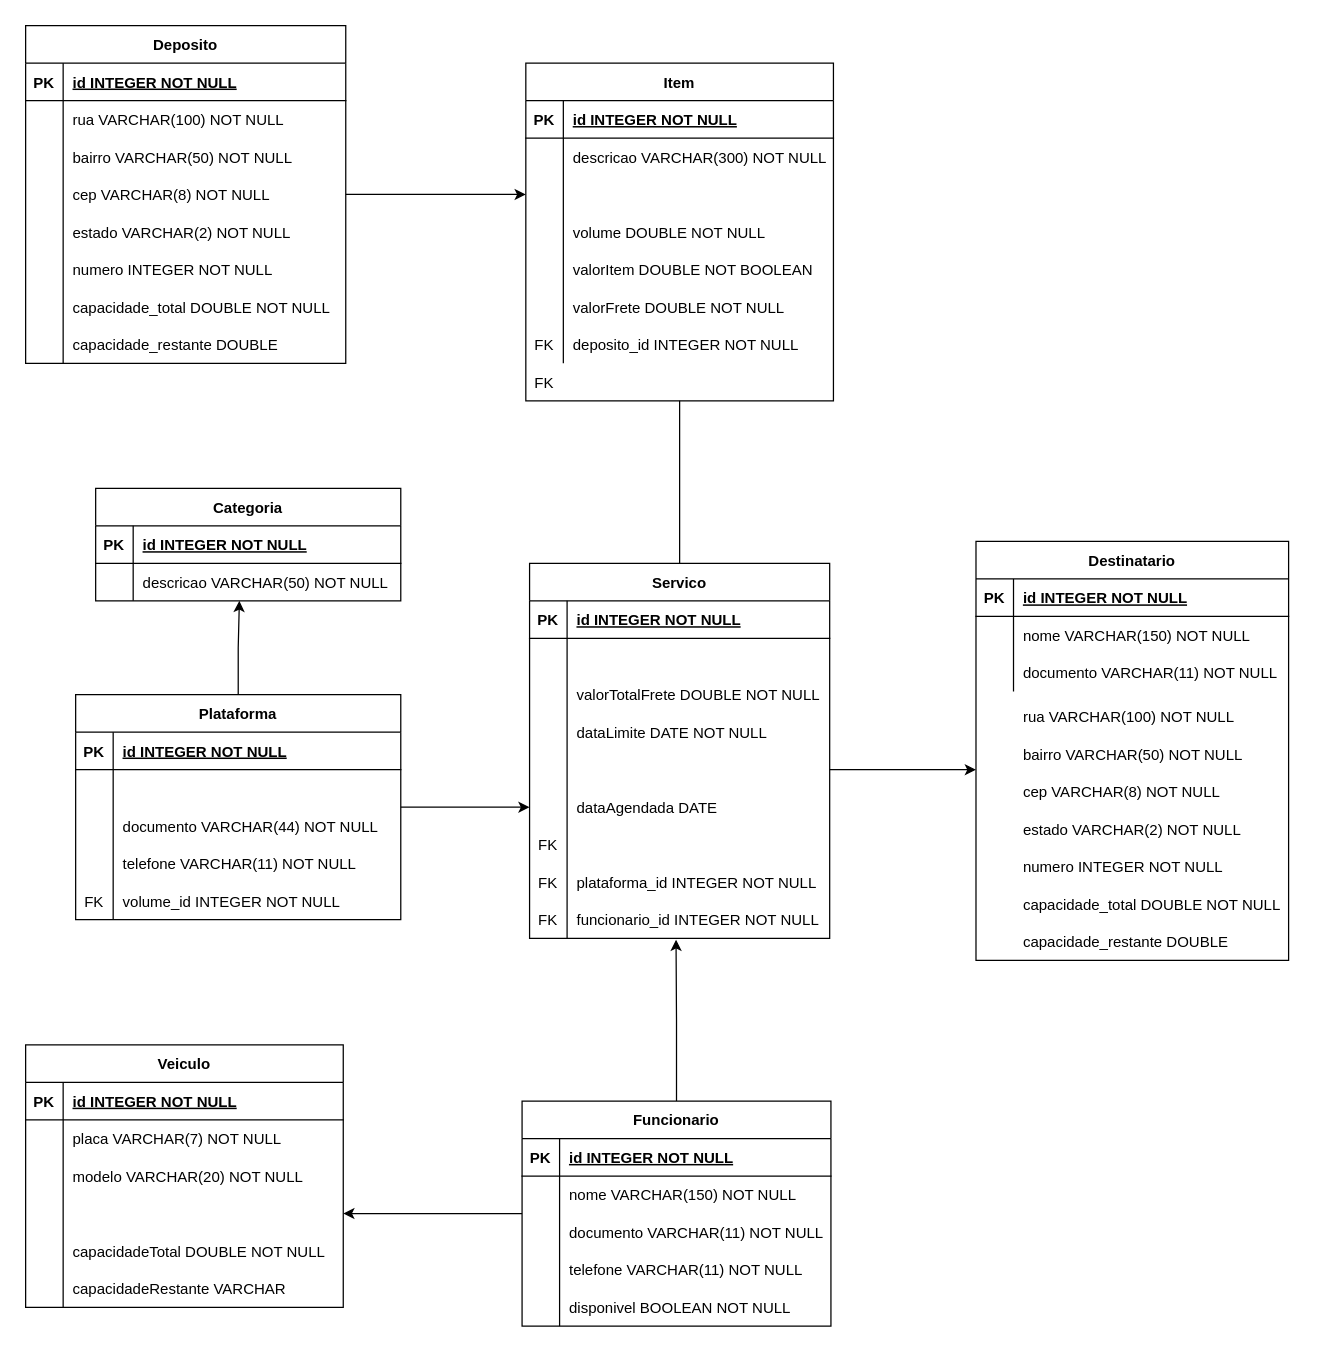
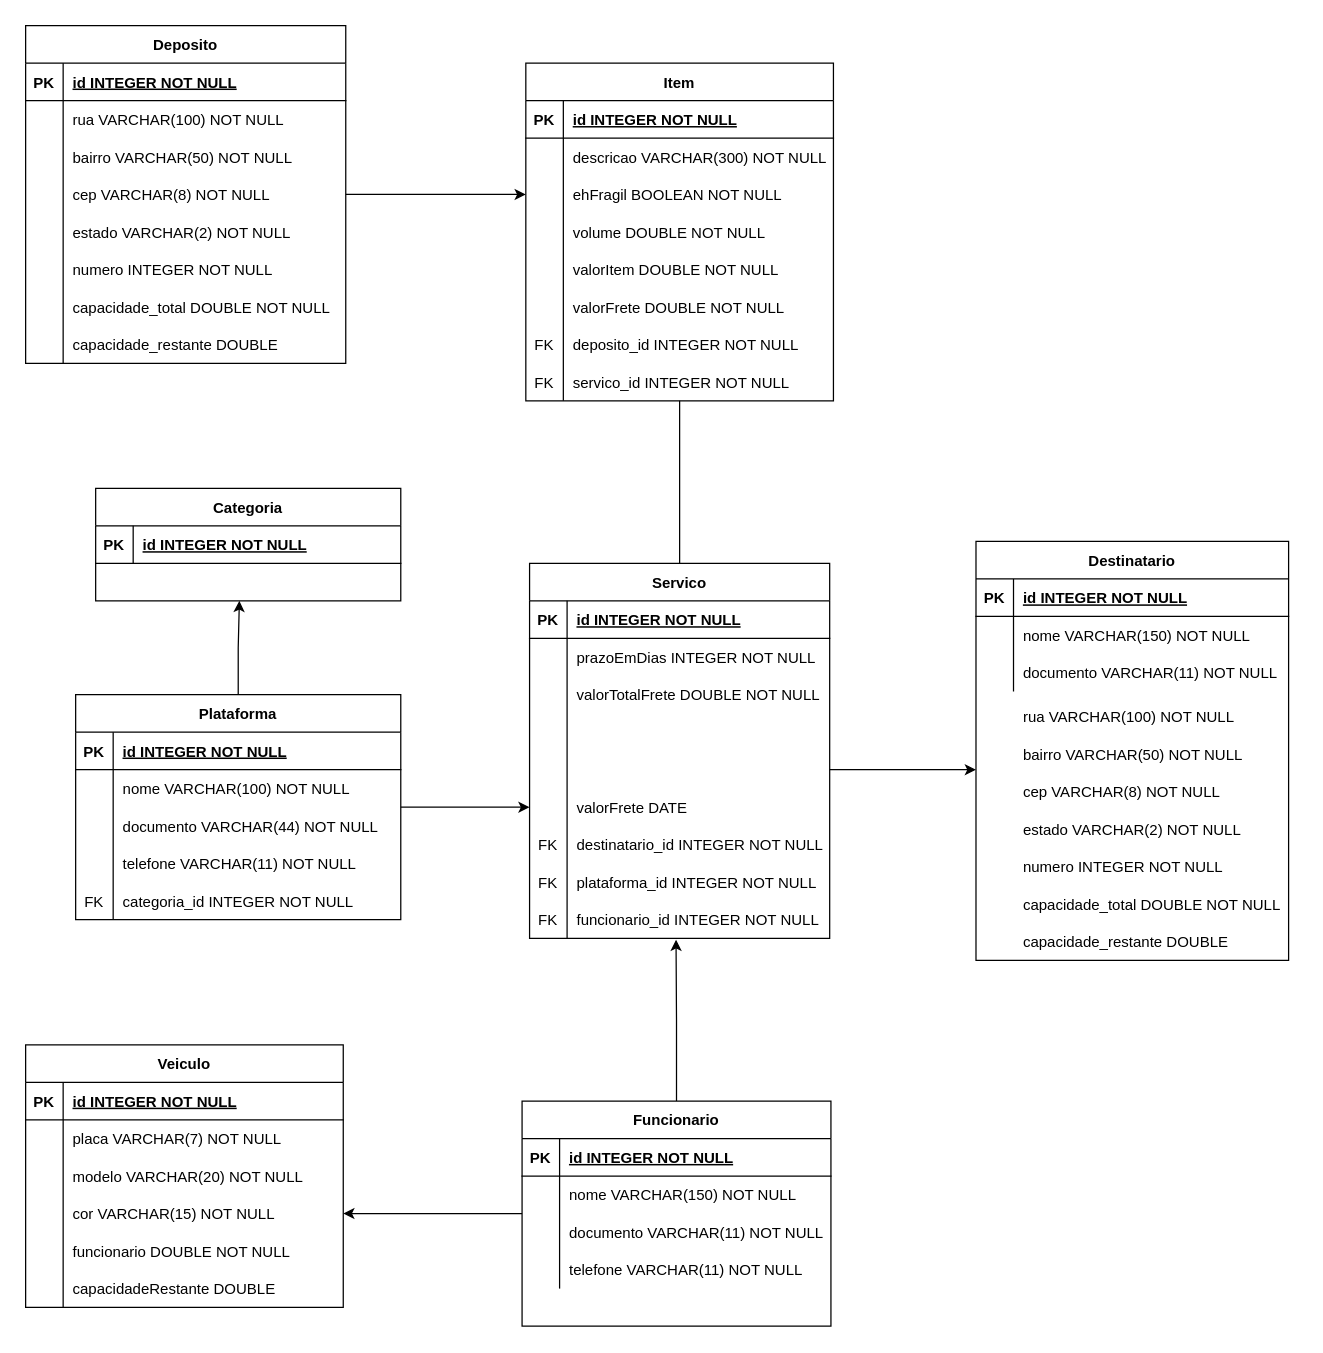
node "ehFragil BOOLEAN NOT NULL": added
node "valorItem DOUBLE NOT BOOLEAN": label "valorItem DOUBLE NOT BOOLEAN" -> "valorItem DOUBLE NOT NULL"
node "servico_id INTEGER NOT NULL": added
node "descricao VARCHAR(50) NOT NULL": removed
node "prazoEmDias INTEGER NOT NULL": added
node "dataLimite DATE NOT NULL": removed
node "nome VARCHAR(100) NOT NULL": added
node "dataAgendada DATE": label "dataAgendada DATE" -> "valorFrete DATE"
node "destinatario_id INTEGER NOT NULL": added
node "volume_id INTEGER NOT NULL": label "volume_id INTEGER NOT NULL" -> "categoria_id INTEGER NOT NULL"
node "cor VARCHAR(15) NOT NULL": added
node "capacidadeTotal DOUBLE NOT NULL": label "capacidadeTotal DOUBLE NOT NULL" -> "funcionario DOUBLE NOT NULL"
node "capacidadeRestante VARCHAR": label "capacidadeRestante VARCHAR" -> "capacidadeRestante DOUBLE"
node "disponivel BOOLEAN NOT NULL": removed
